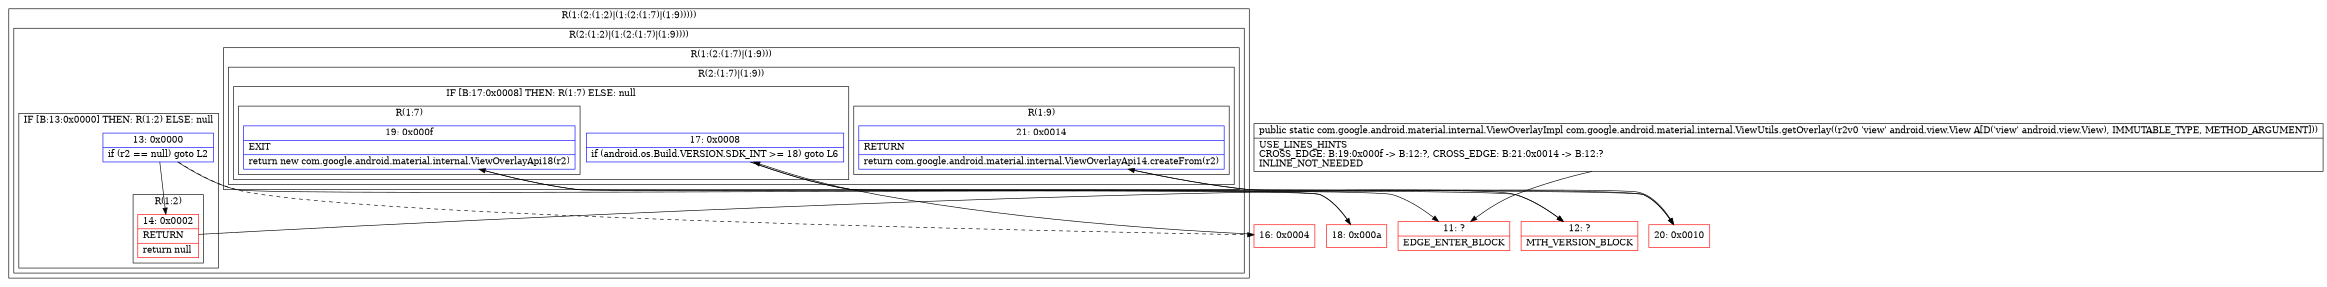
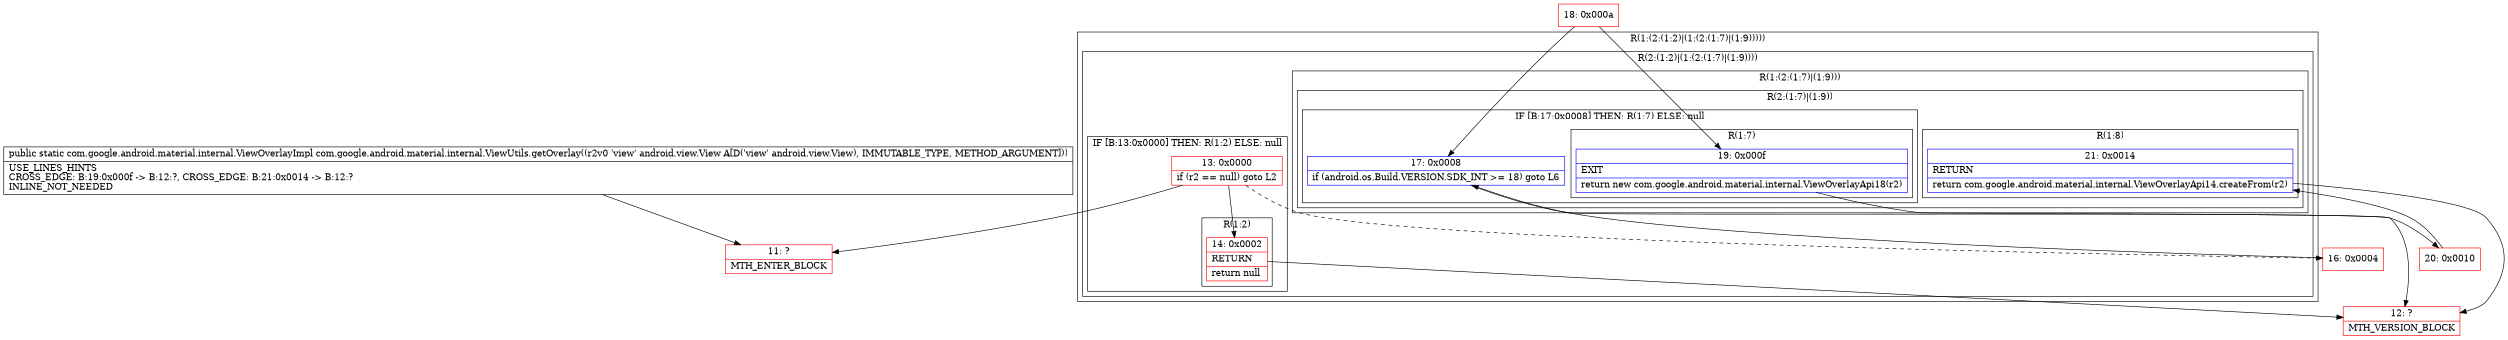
cluster "R(1:9)": label "R(1:9)" -> "R(1:8)"
node "13: 0x0000": color blue -> red
edge "17: 0x0008" -> "18: 0x000a": reversed
edge "14: 0x0002" -> "20: 0x0010": now "14: 0x0002" -> "12: ?"
node "11: ?": text "EDGE_ENTER_BLOCK" -> "MTH_ENTER_BLOCK"
